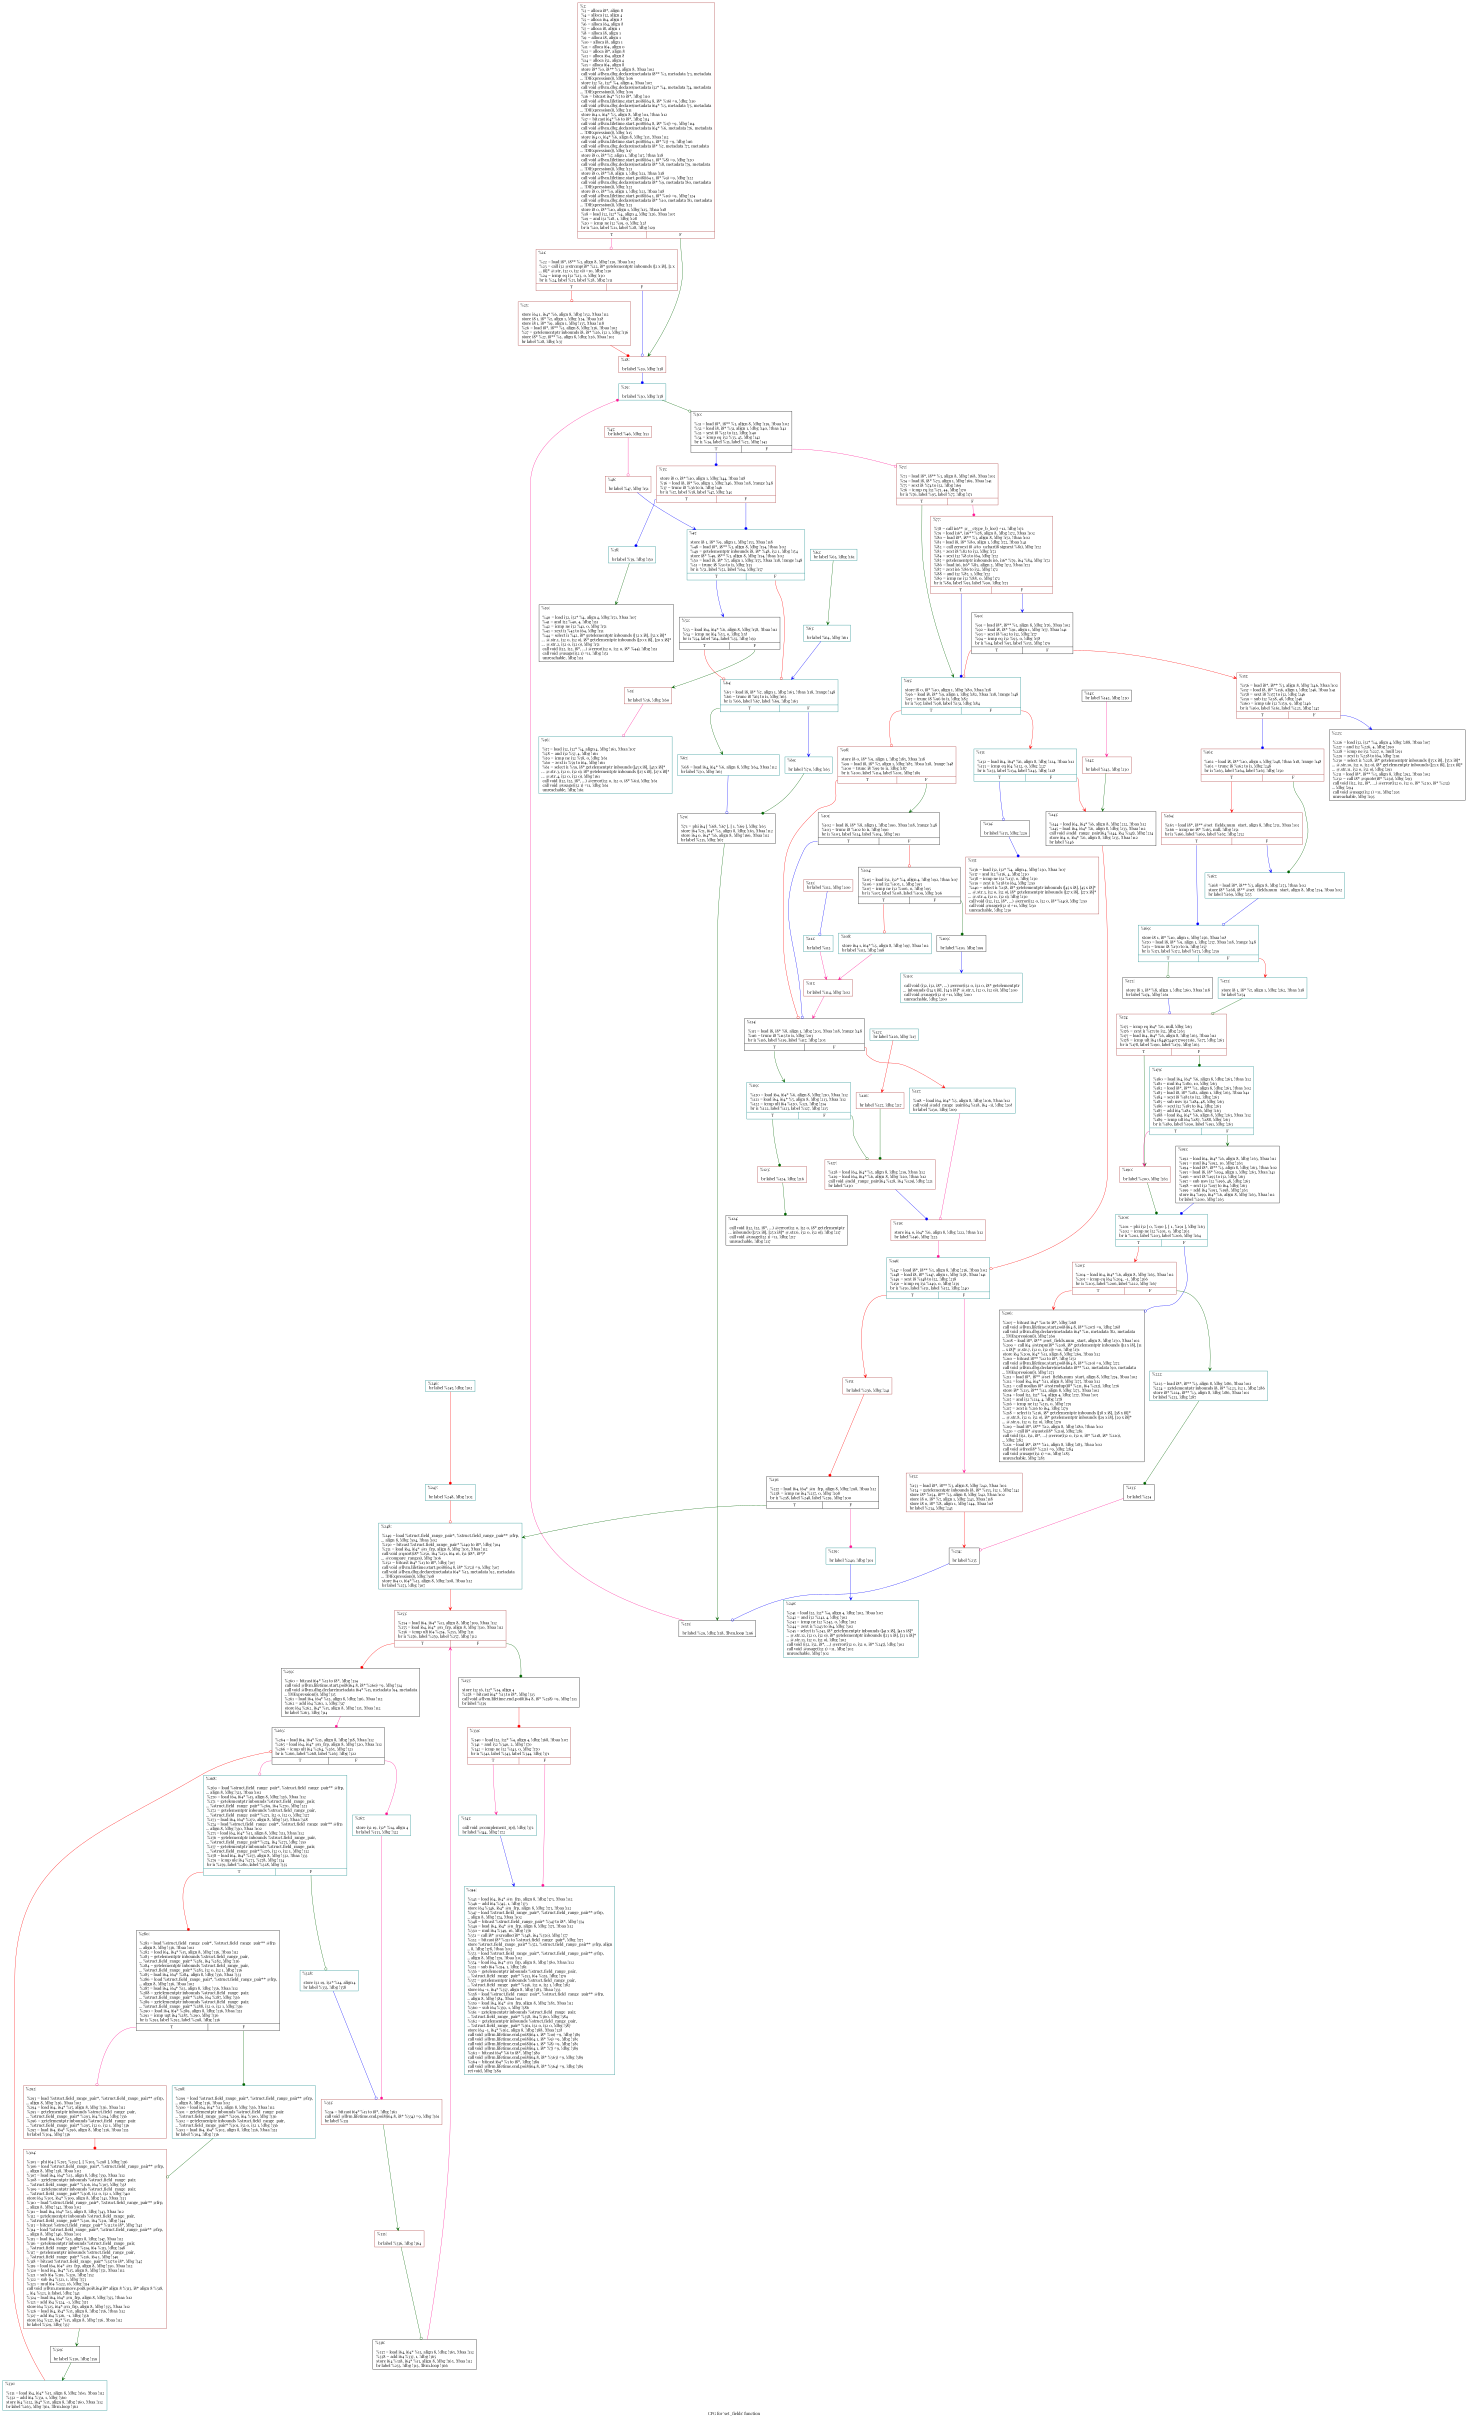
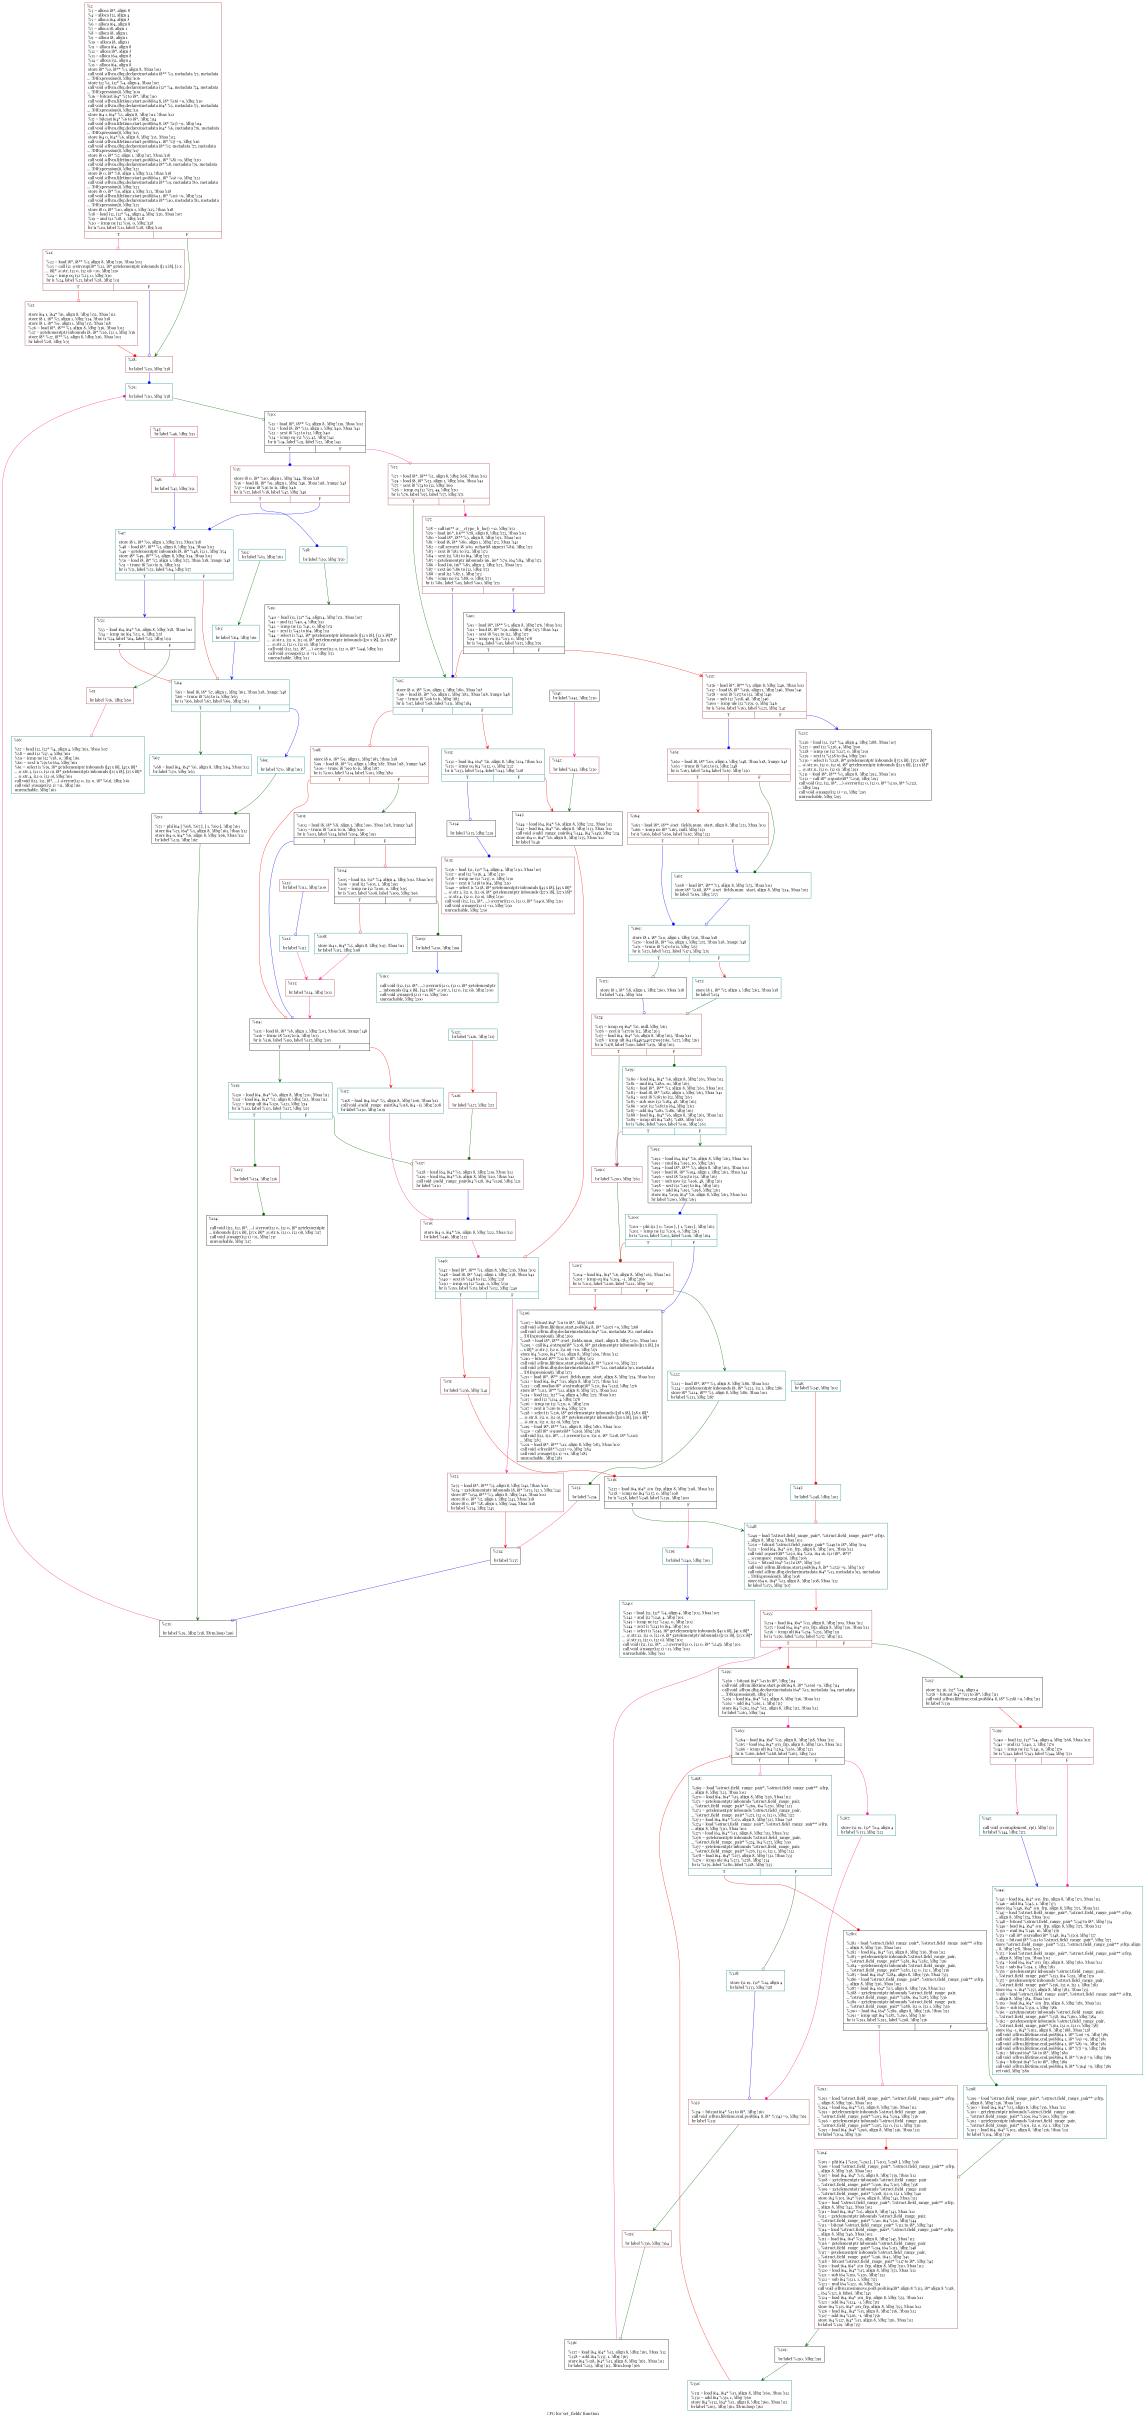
node "%2:": text "%11 = alloca i64, align 0" -> "%11 = alloca i64, align 8"
node "%225:": text "%228 = icmp ne i32 %227, 0, !null !291" -> "%228 = icmp ne i32 %227, 0, !dbg !291"
edge "%190:" -> "%200:": now "%190:" -> "%203:"
